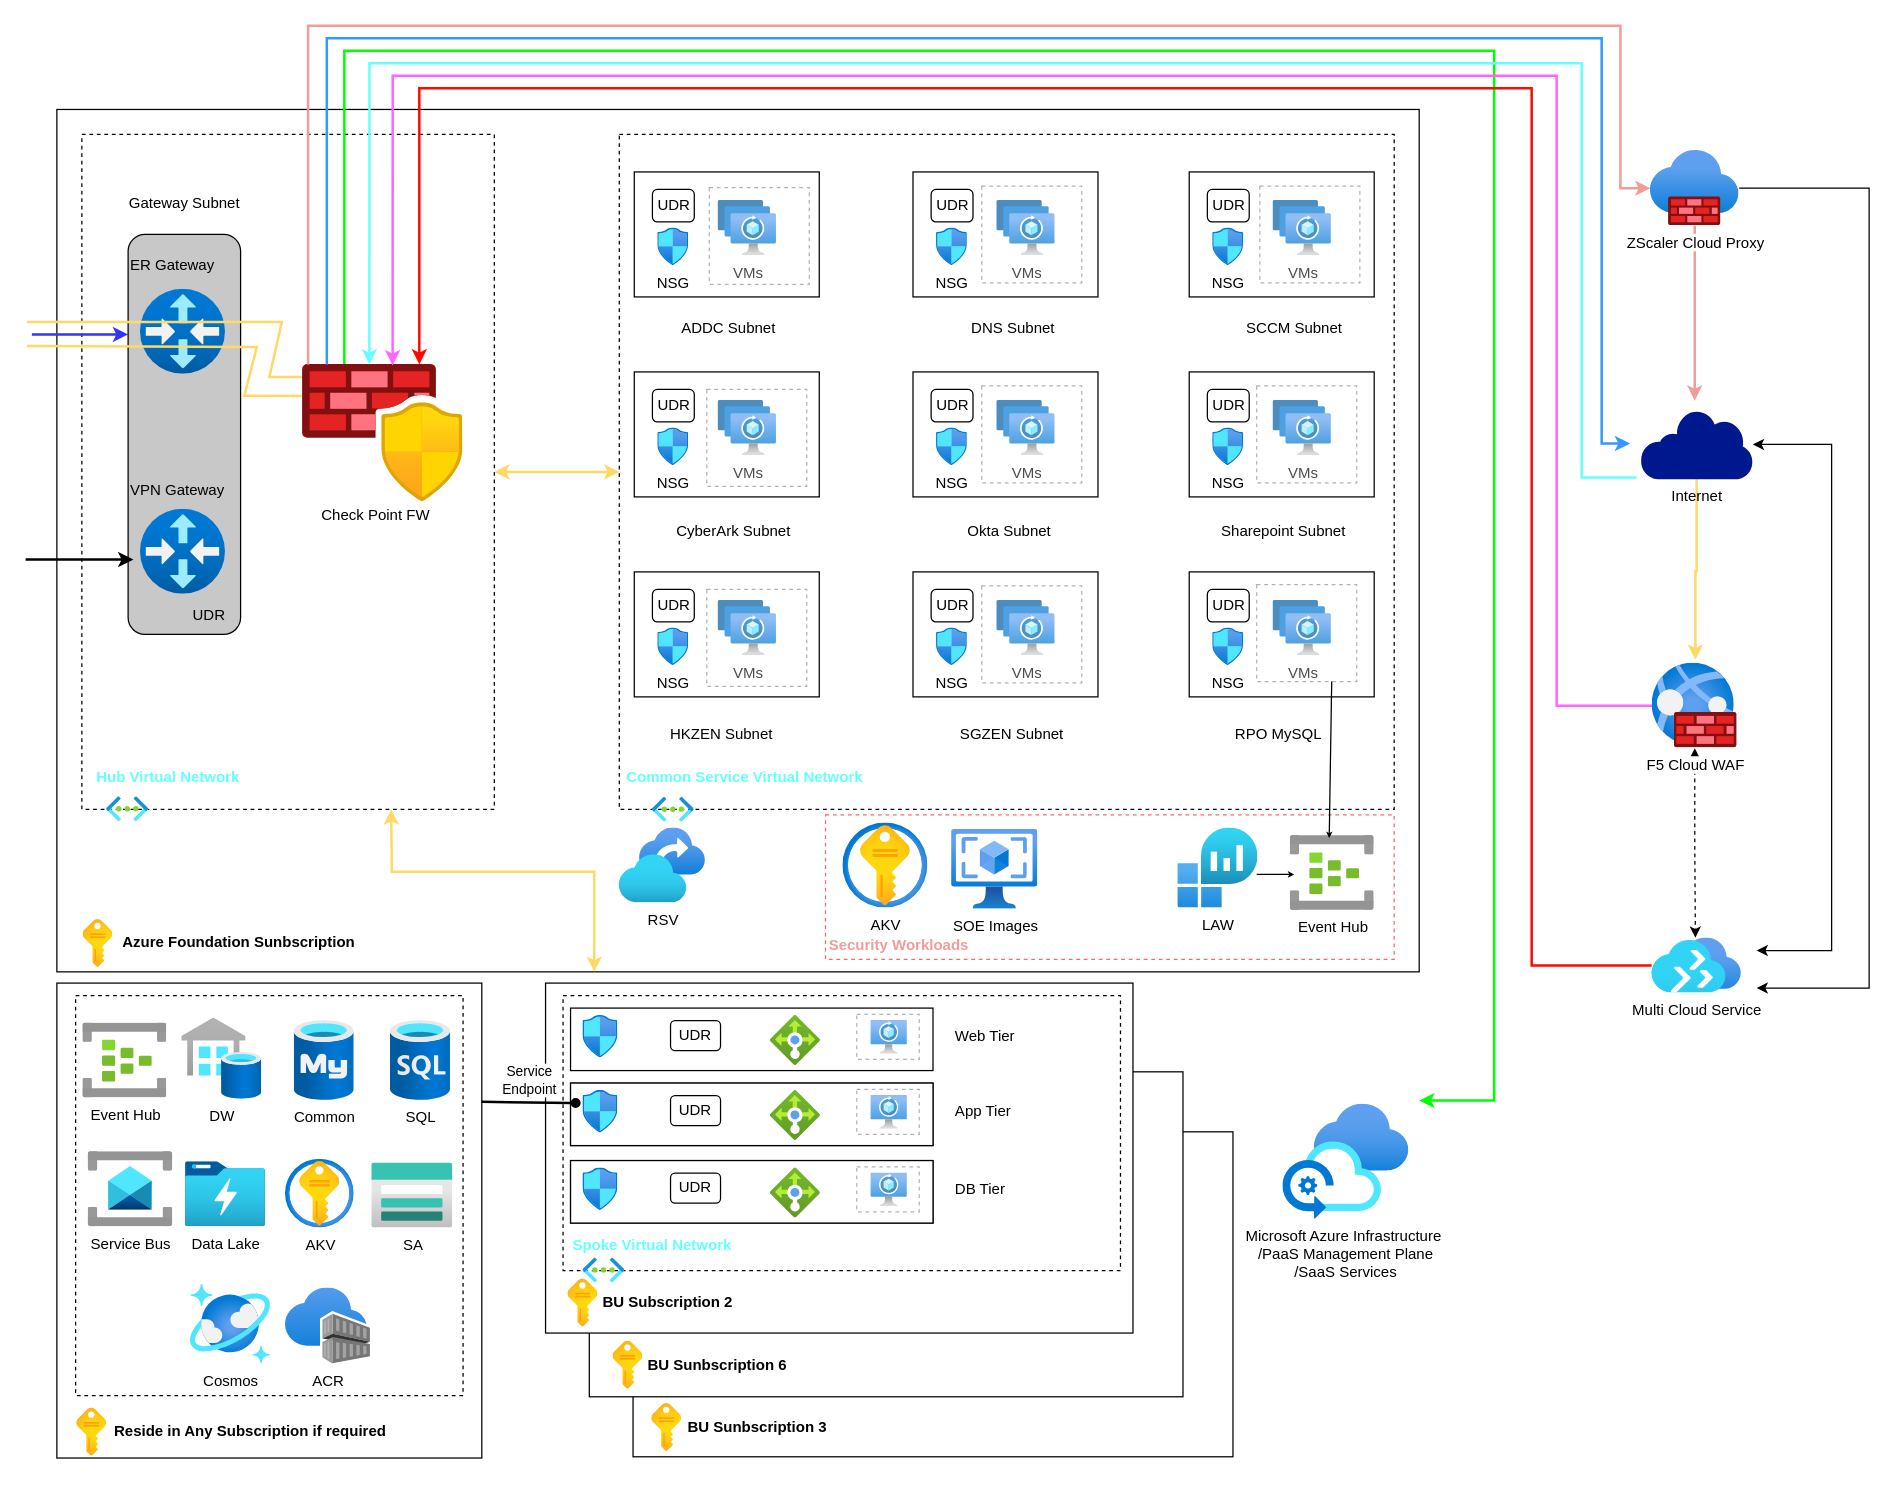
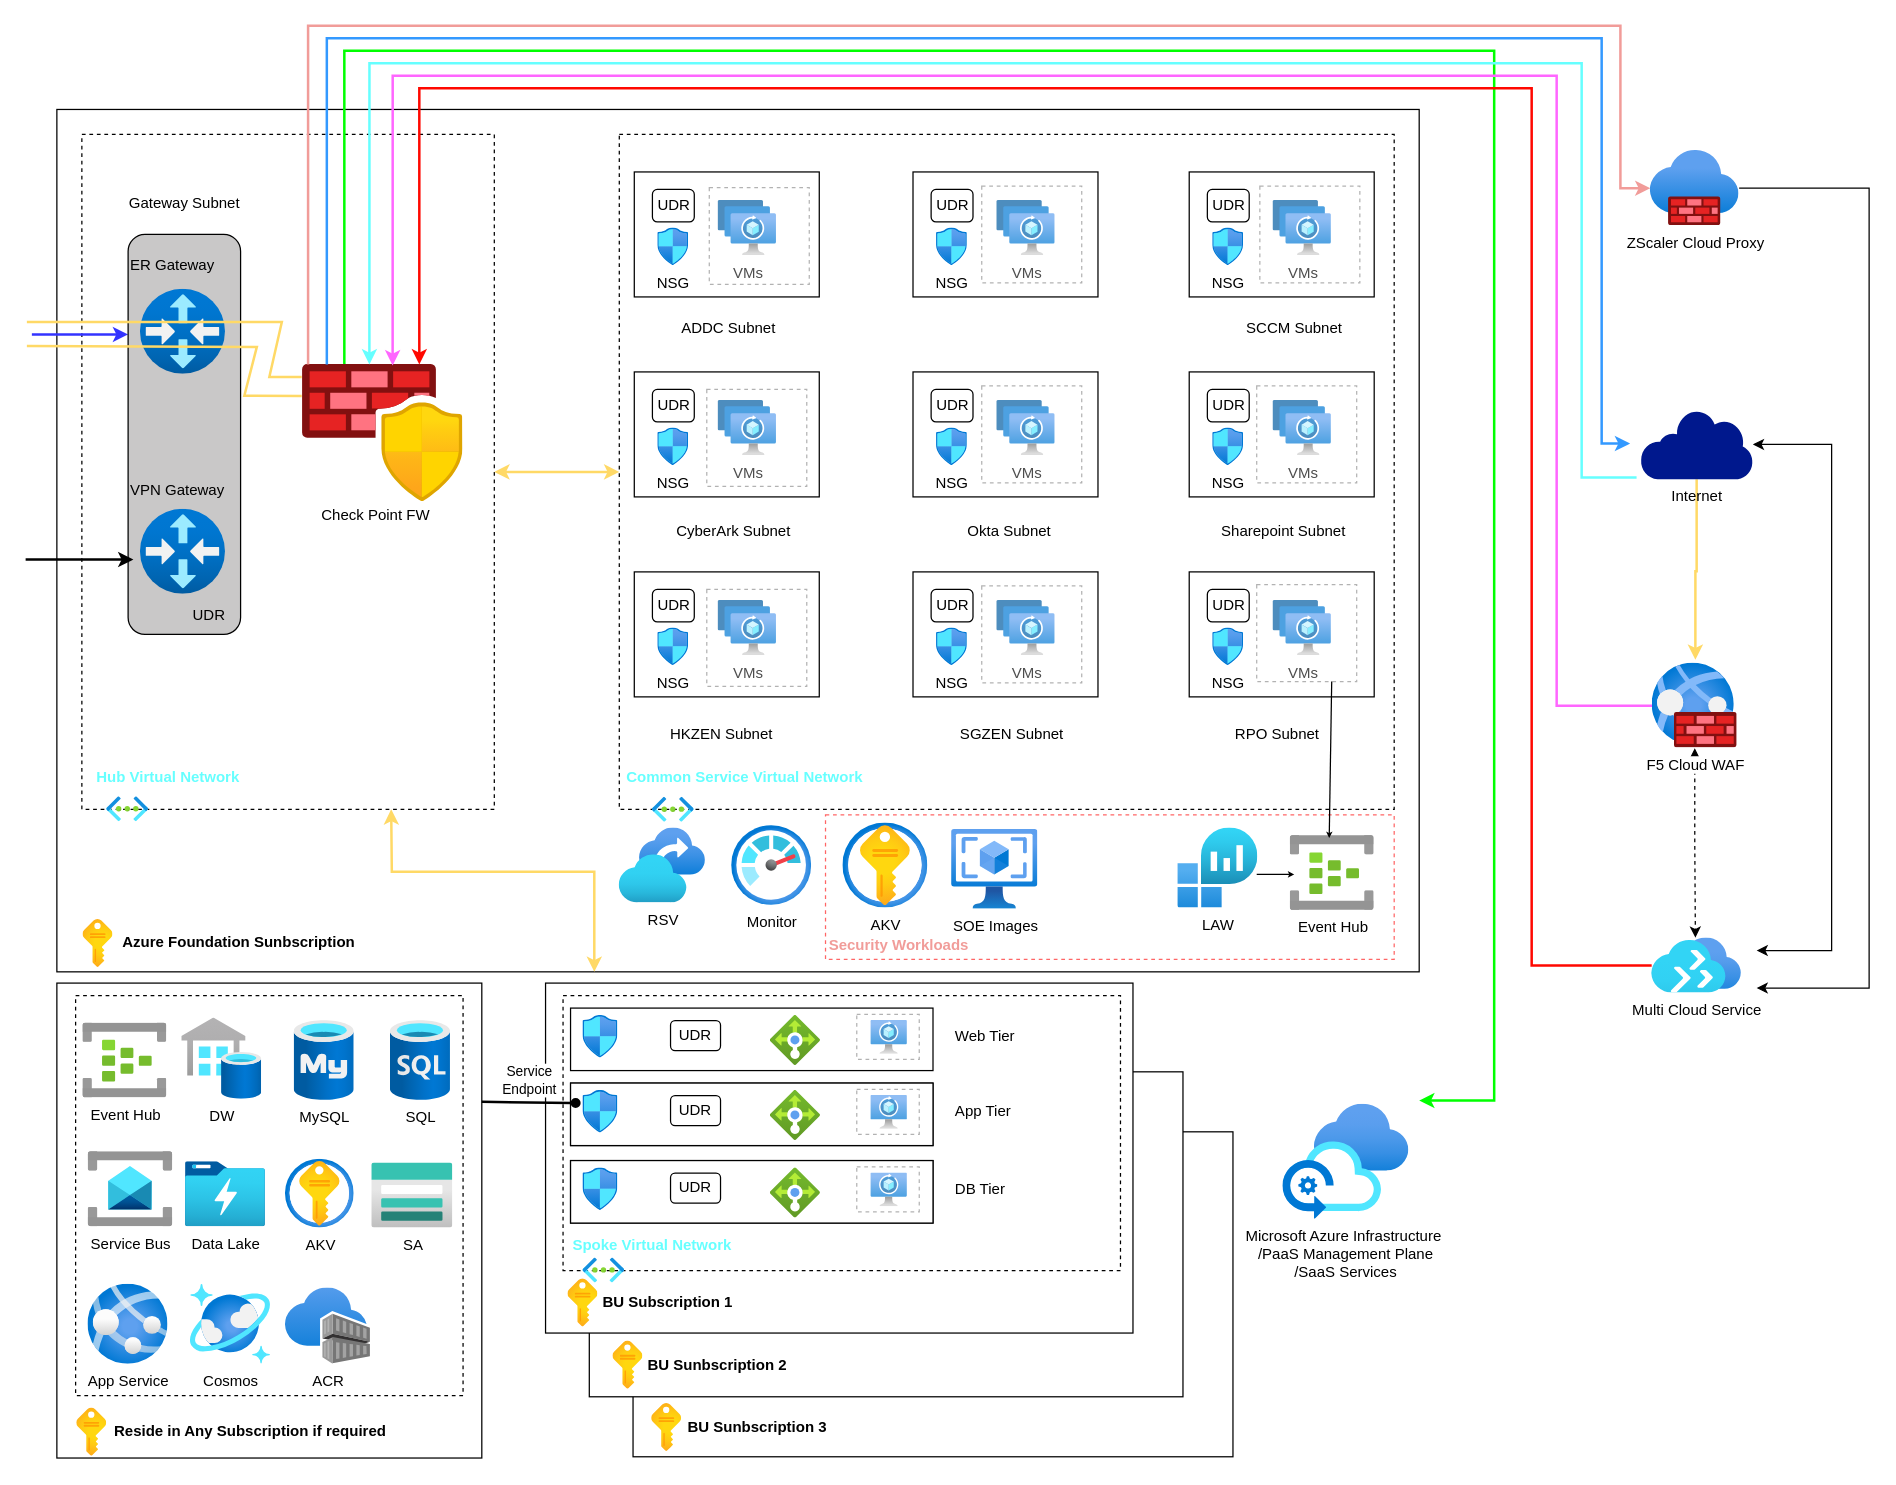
edge "ZScaler Cloud Proxy" -> "Internet": removed
node "DNS Subnet": removed
node "RPO MySQL": label "RPO MySQL" -> "RPO Subnet"
node "Monitor": added
node "Common": label "Common" -> "MySQL"
node "BU Subscription 2": label "BU Subscription 2" -> "BU Subscription 1"
node "App Service": added
node "BU Sunbscription 6": label "BU Sunbscription 6" -> "BU Sunbscription 2"
